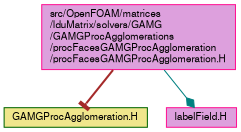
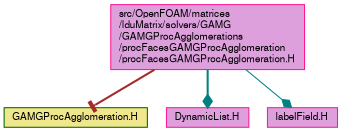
node "DynamicList.H": added
